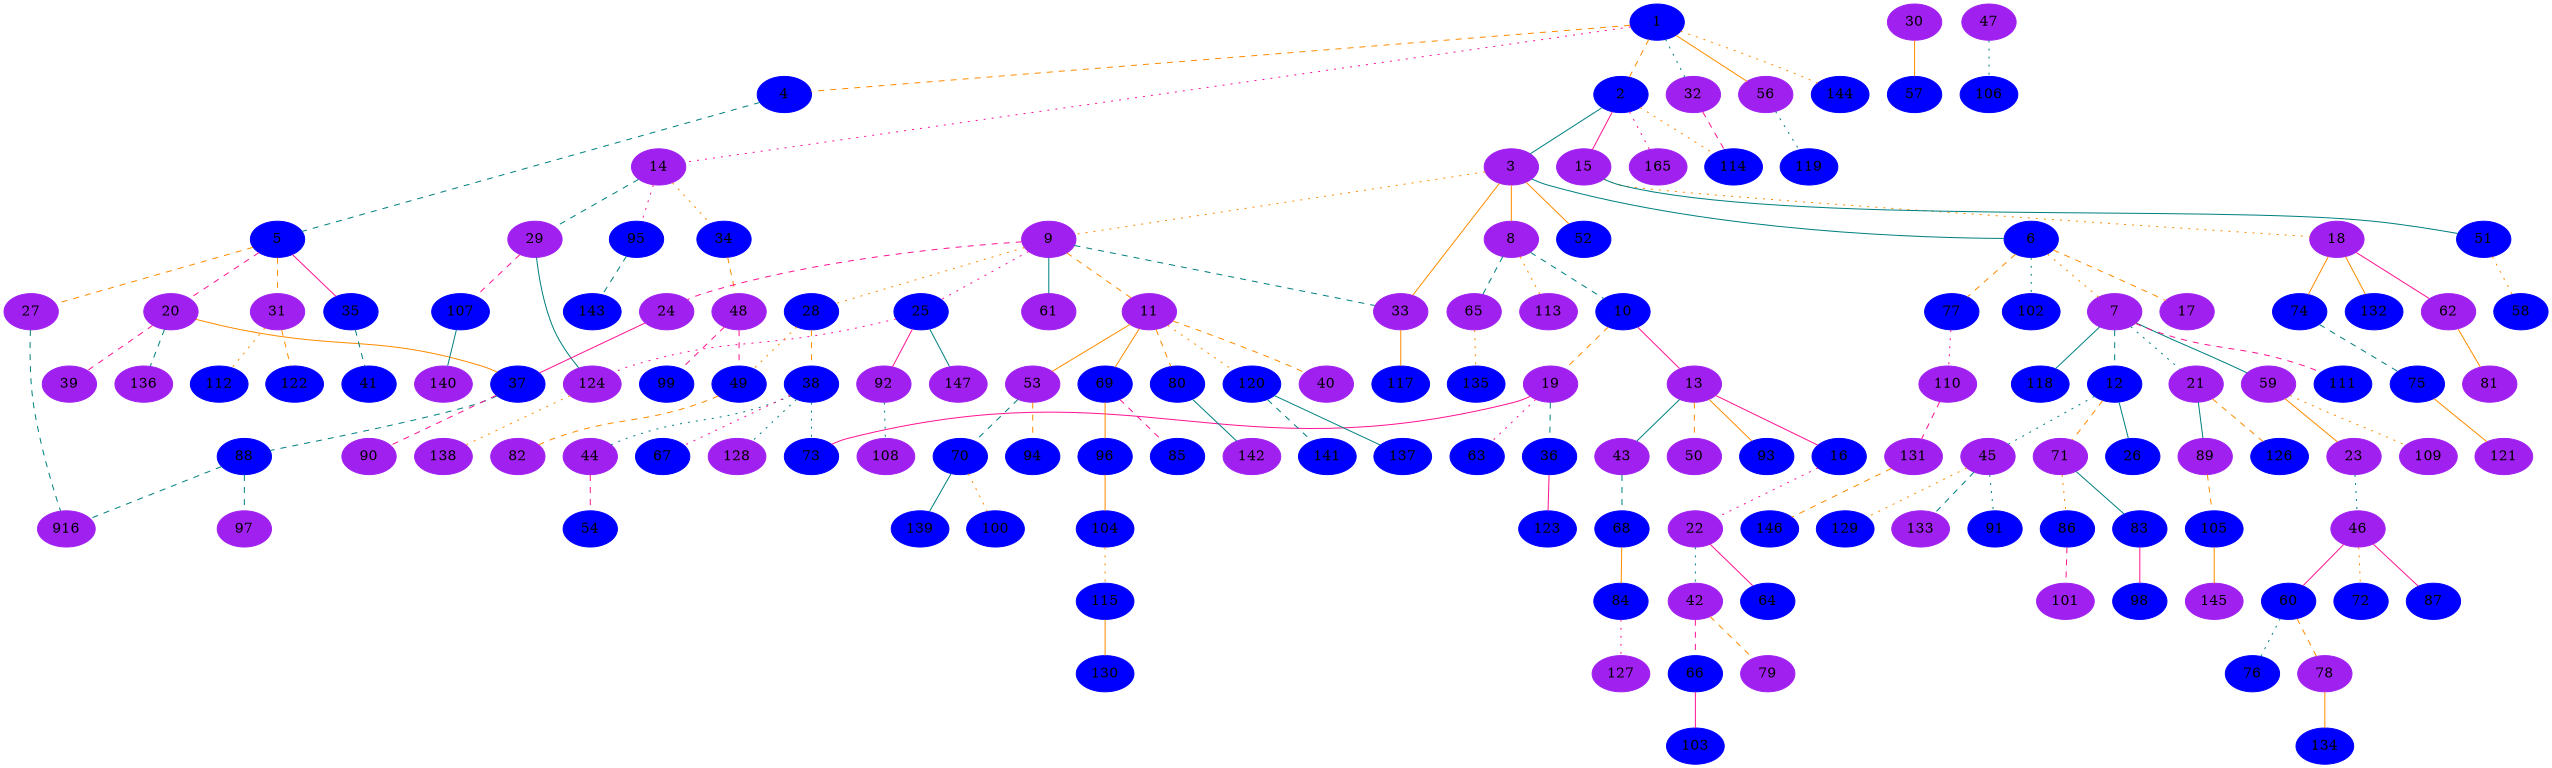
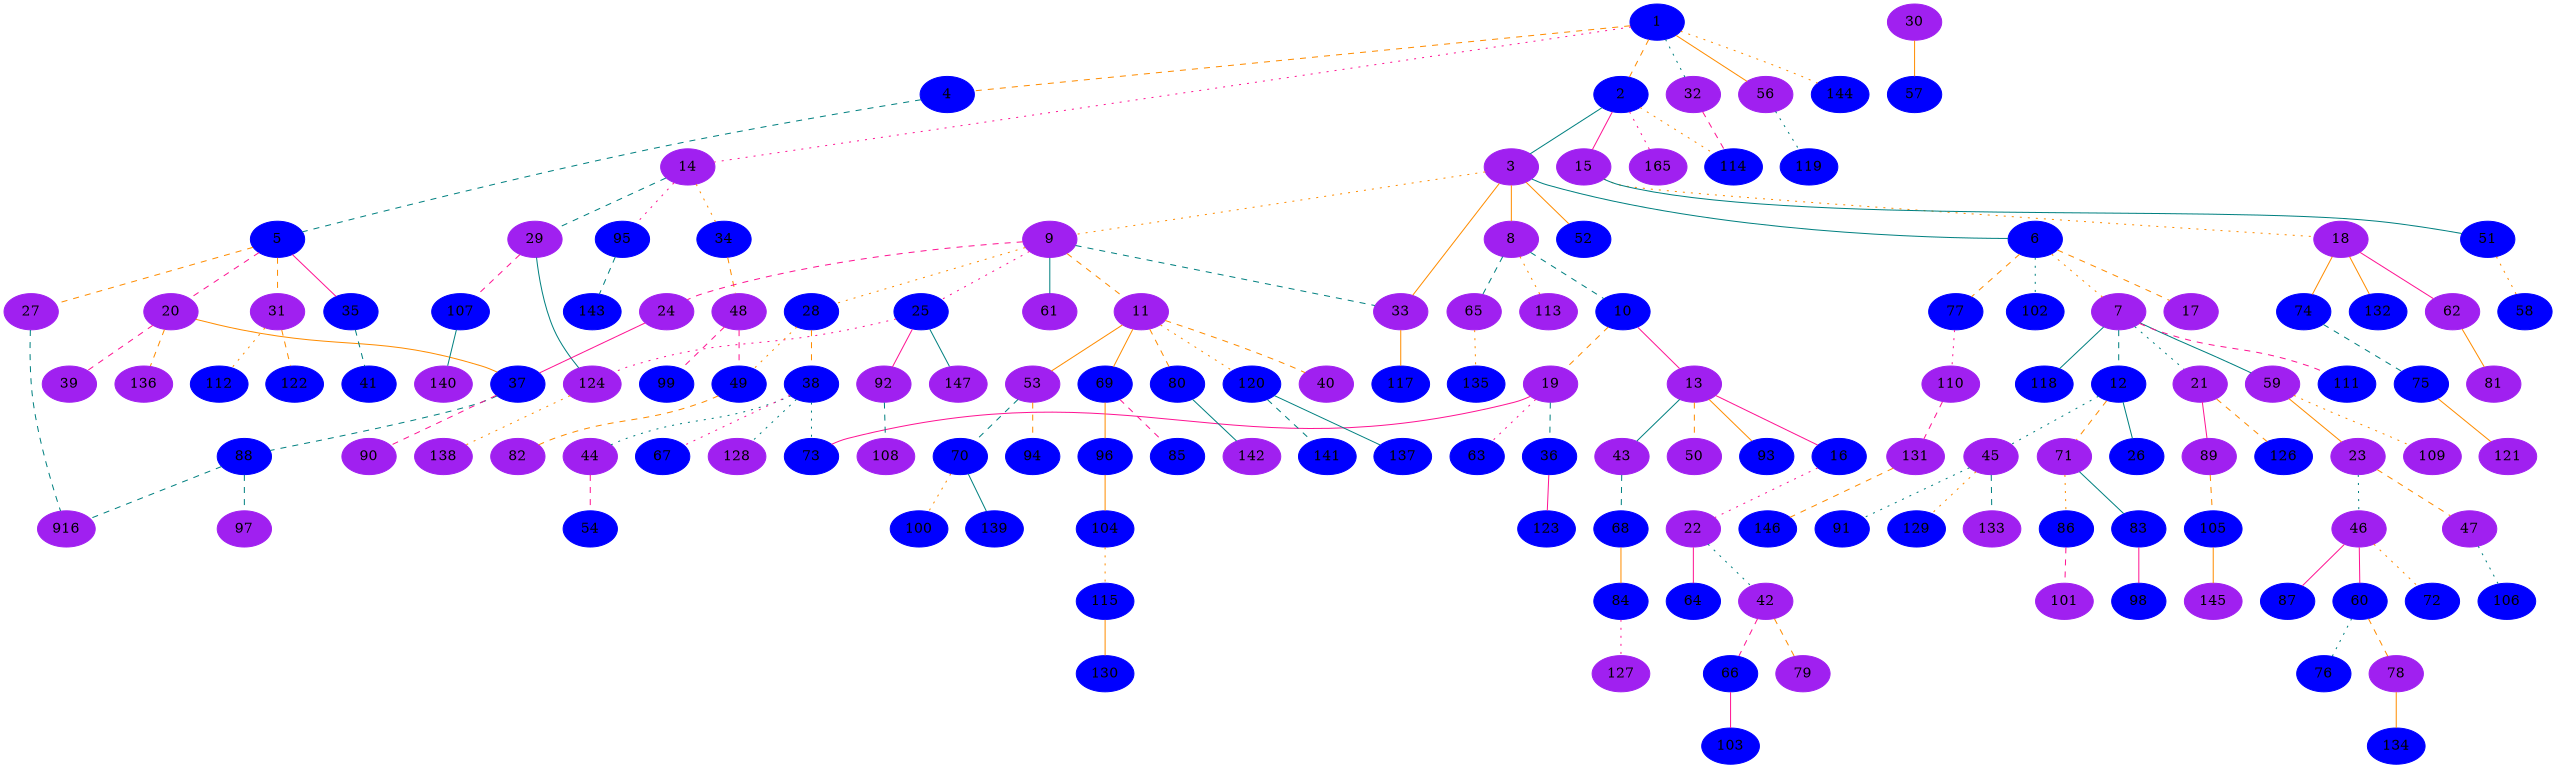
edge "20" -- "136": color teal -> darkorange
edge "92" -- "108": style dotted -> dashed
edge "21" -- "89": color teal -> deeppink
edge "23" -- "47": added
